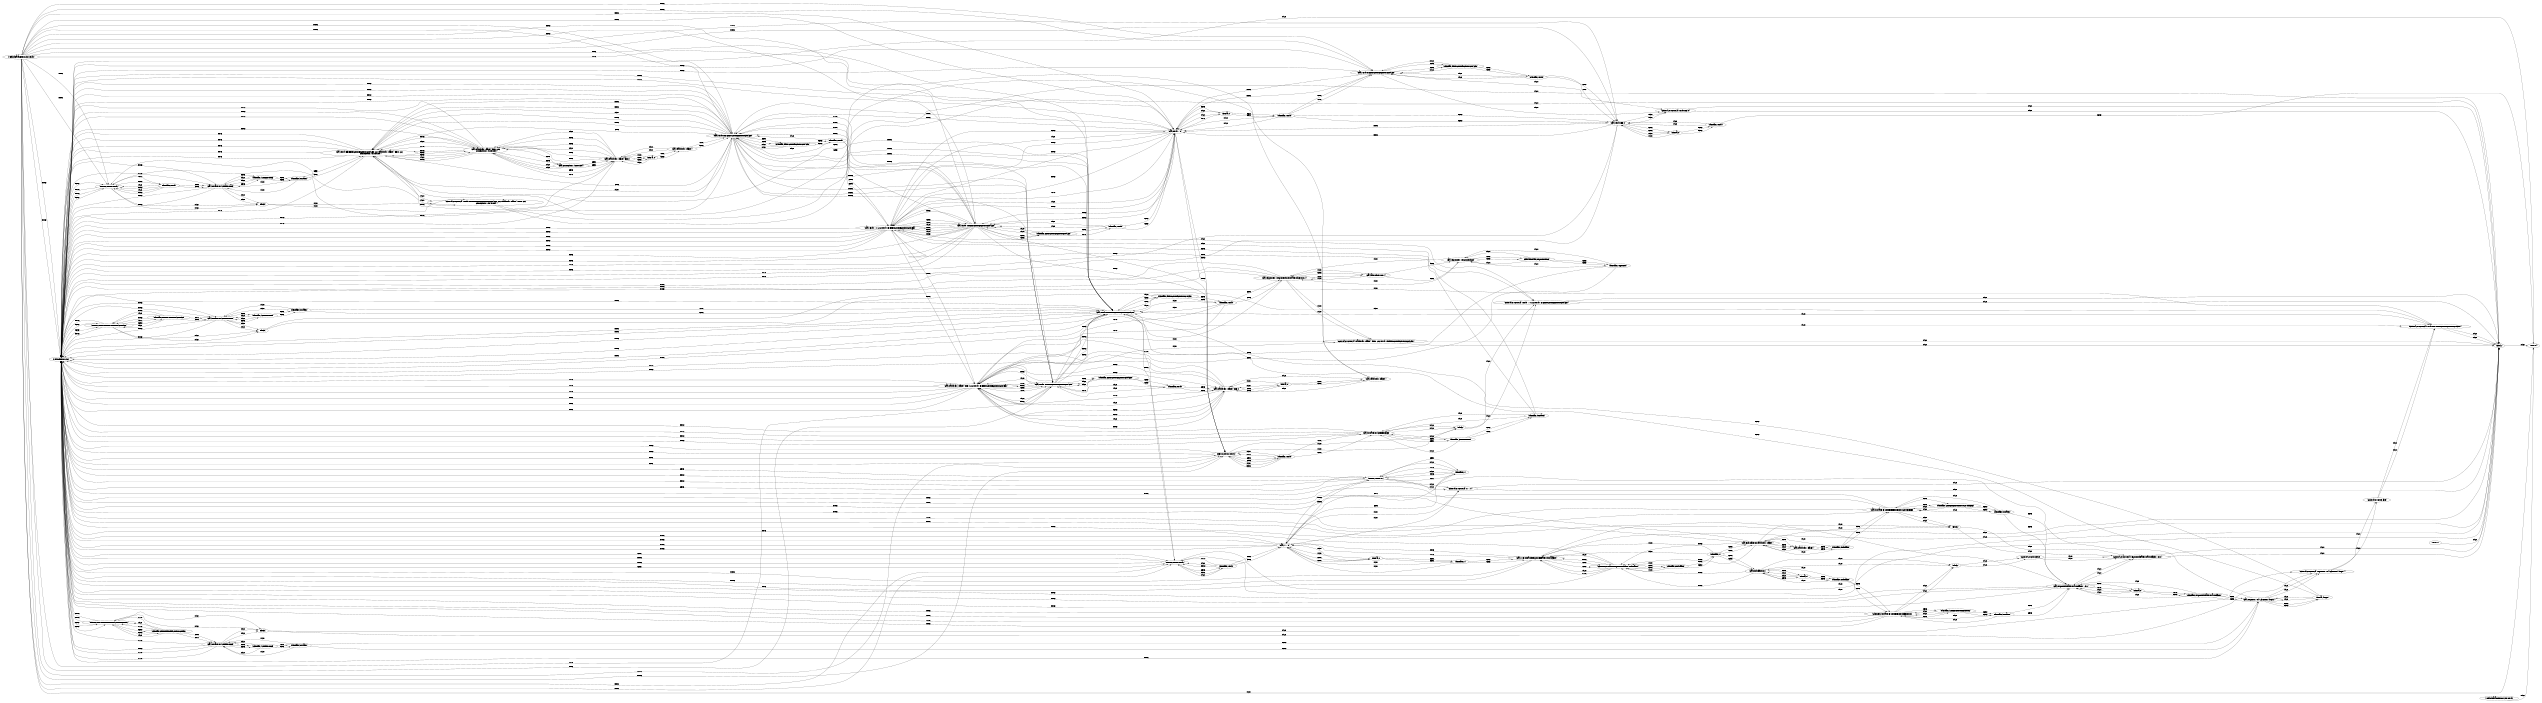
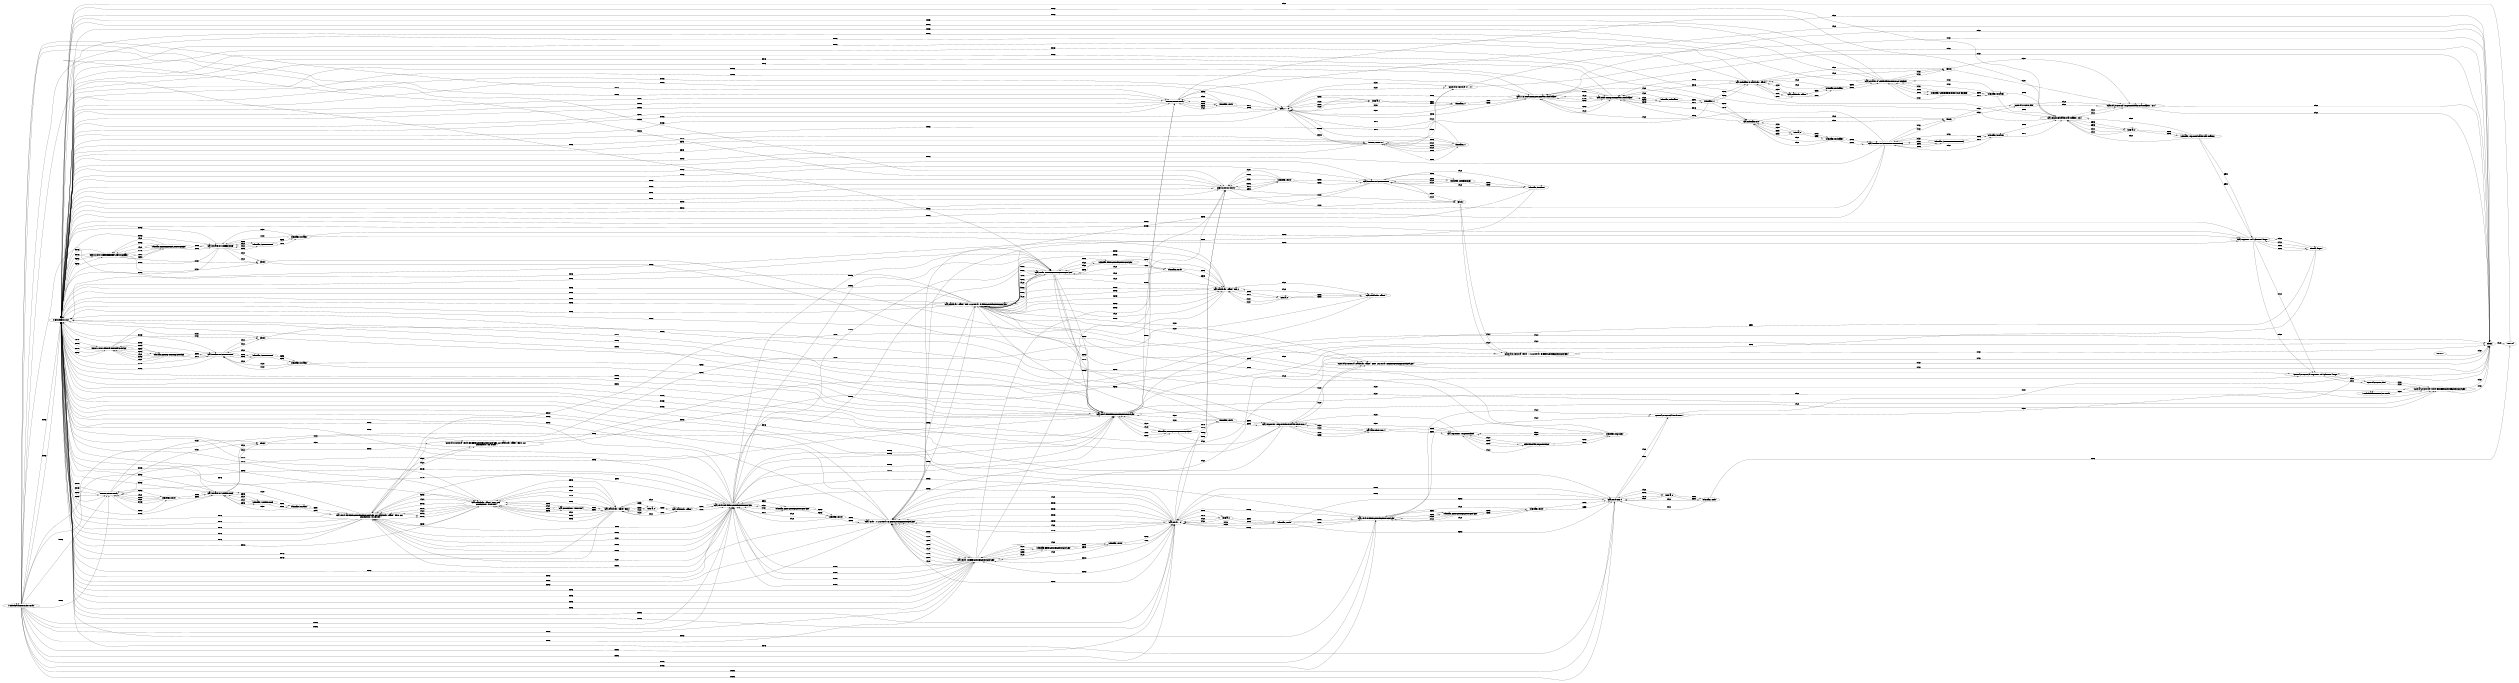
edge "(MethodParameterOut,int result)" -> "1000104": now "(MethodParameterOut,int result)" -> "(ControlStructure,if (result == ERR_CONNECTION_CLOSED))"
node "(SchemeIs,DoParseResponseHeaders(end_offset))": label "(SchemeIs,DoParseResponseHeaders(end_offset))" -> "(Call,DoParseResponseHeaders(end_offset))"
node "(SchemeIs,io_state_ = STATE_BODY_PENDING)": label "(SchemeIs,io_state_ = STATE_BODY_PENDING)" -> "(Call,io_state_ = STATE_BODY_PENDING)"
edge "(MethodParameterIn,int result)" -> "1000104": removed, label "AST:"
